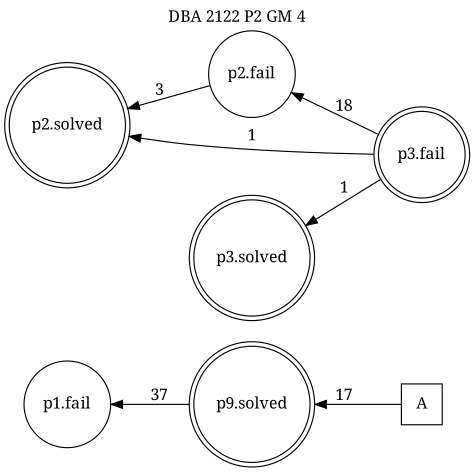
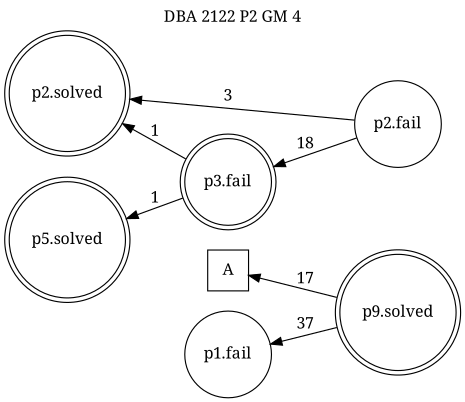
edge "p3.fail" -> "p2.fail": reversed
node "p3.solved": label "p3.solved" -> "p5.solved"
edge "A" -> "p9.solved": reversed
